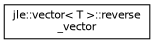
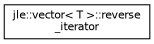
node "jle::vector< T >::reverse _vector": label "jle::vector< T >::reverse _vector" -> "jle::vector< T >::reverse _iterator"
